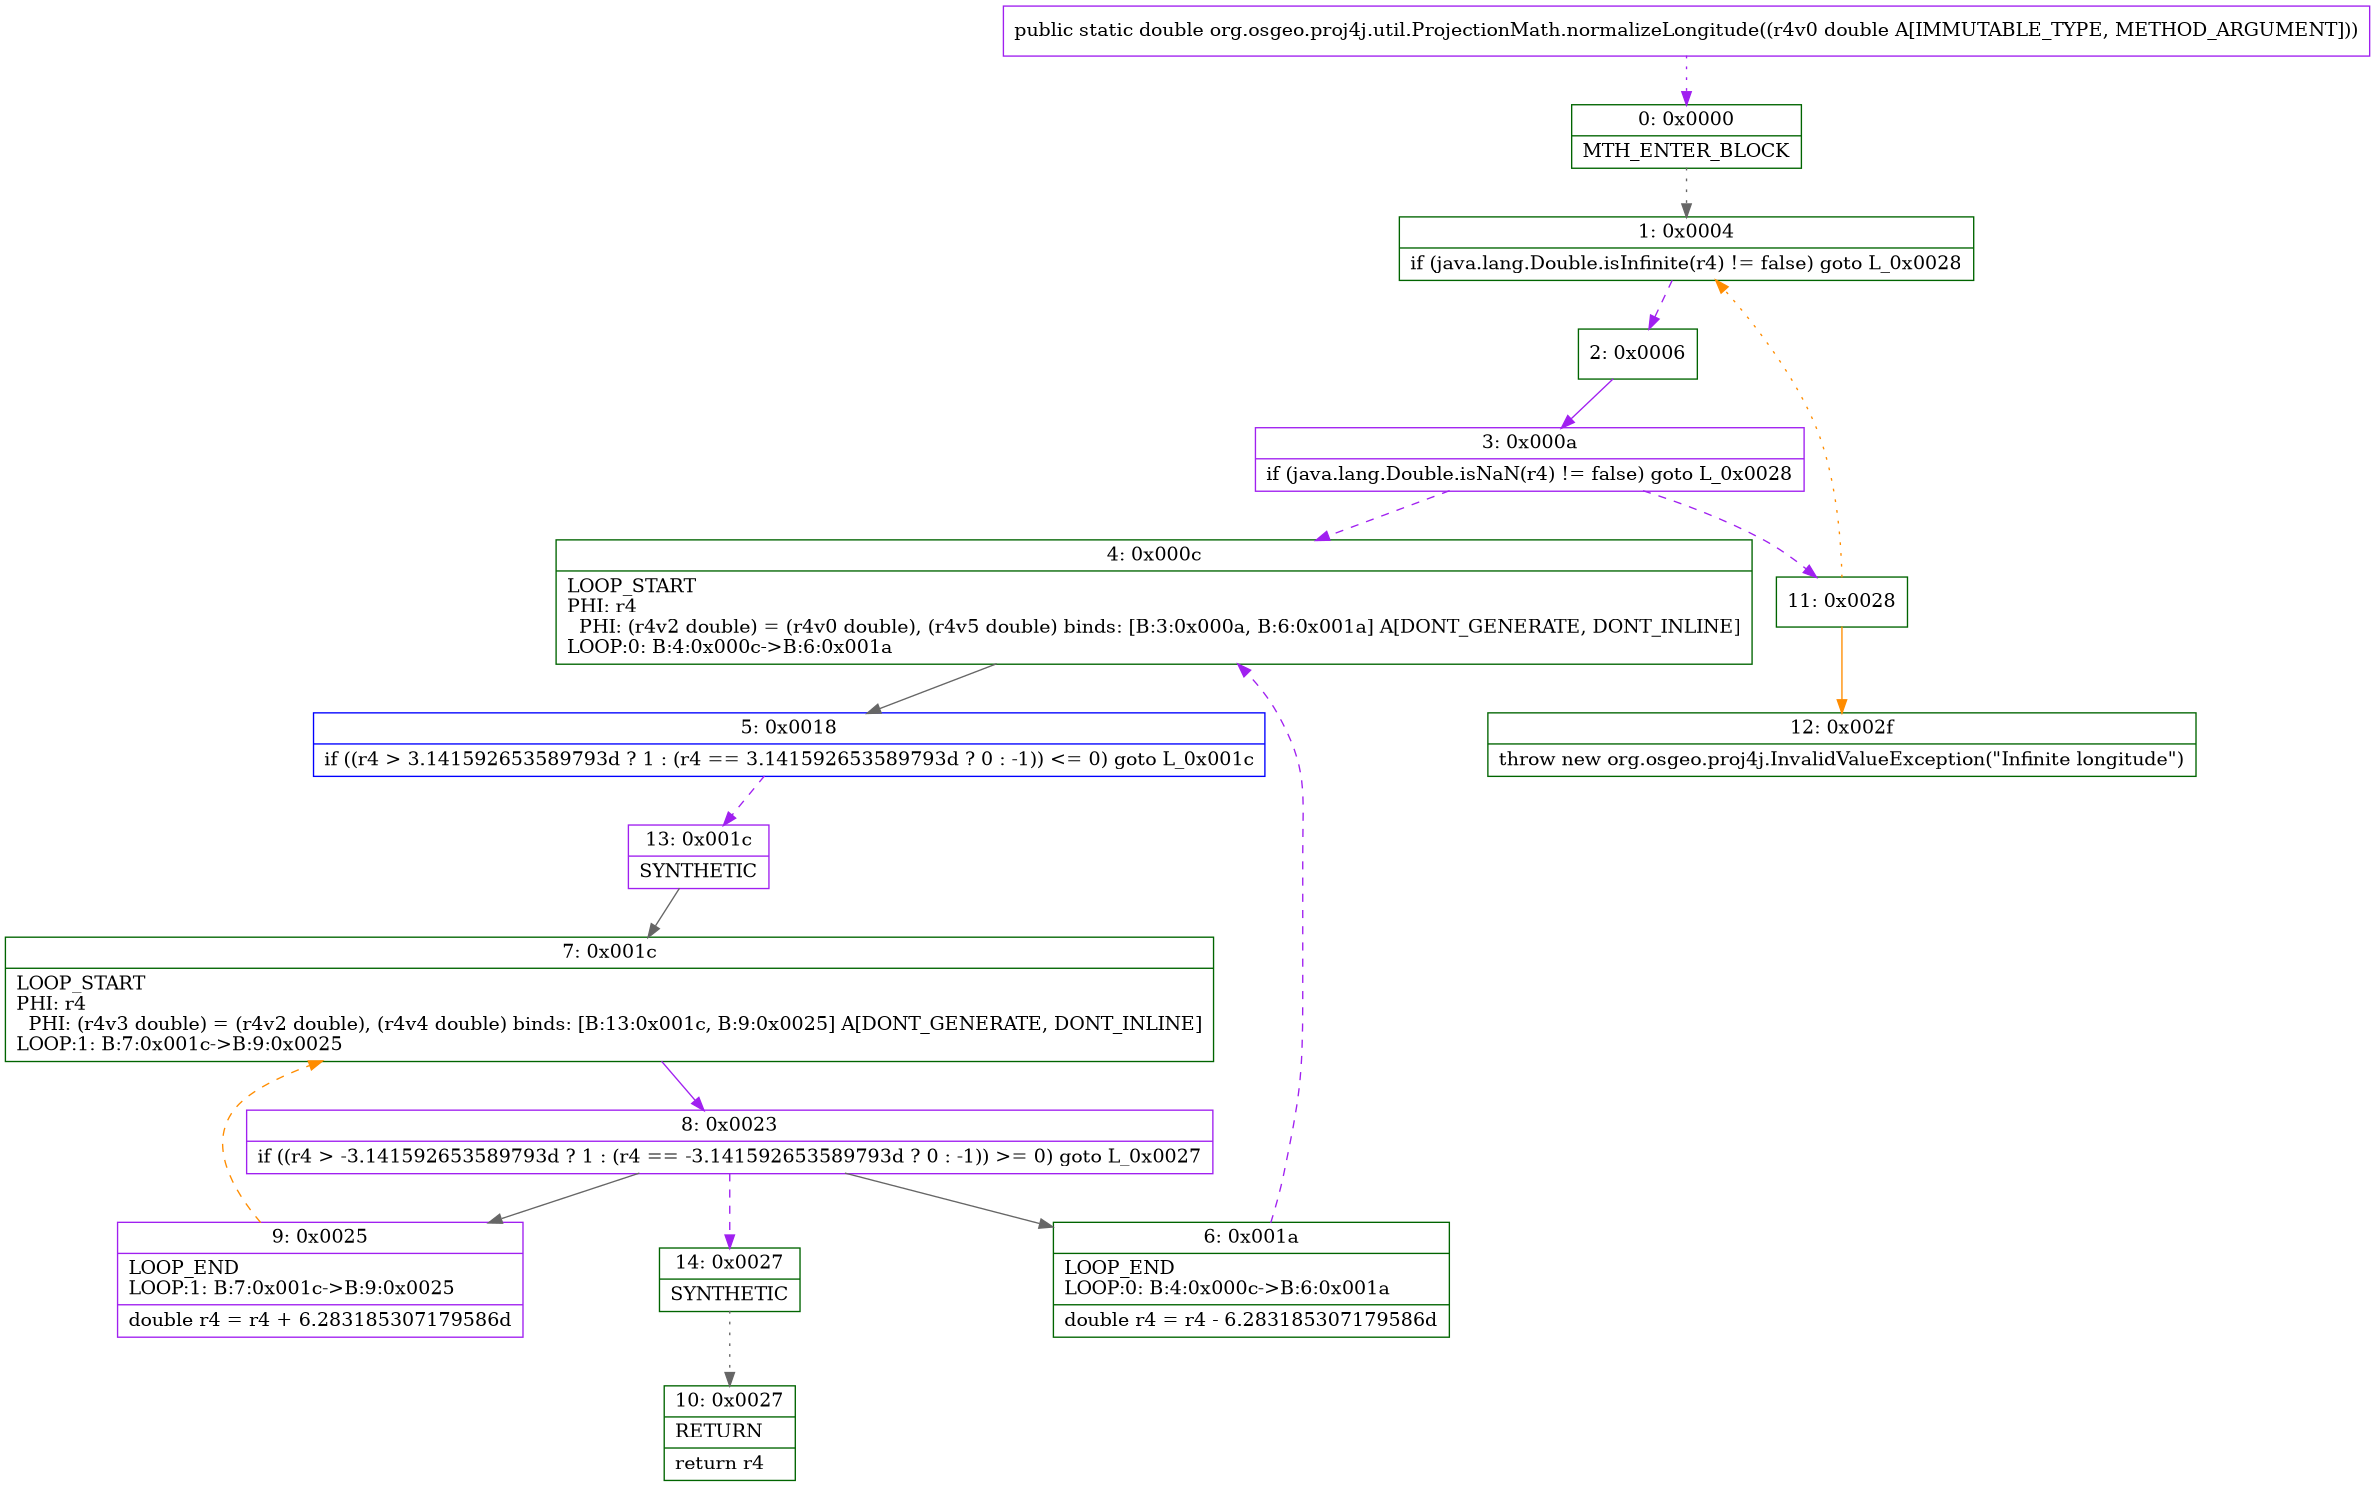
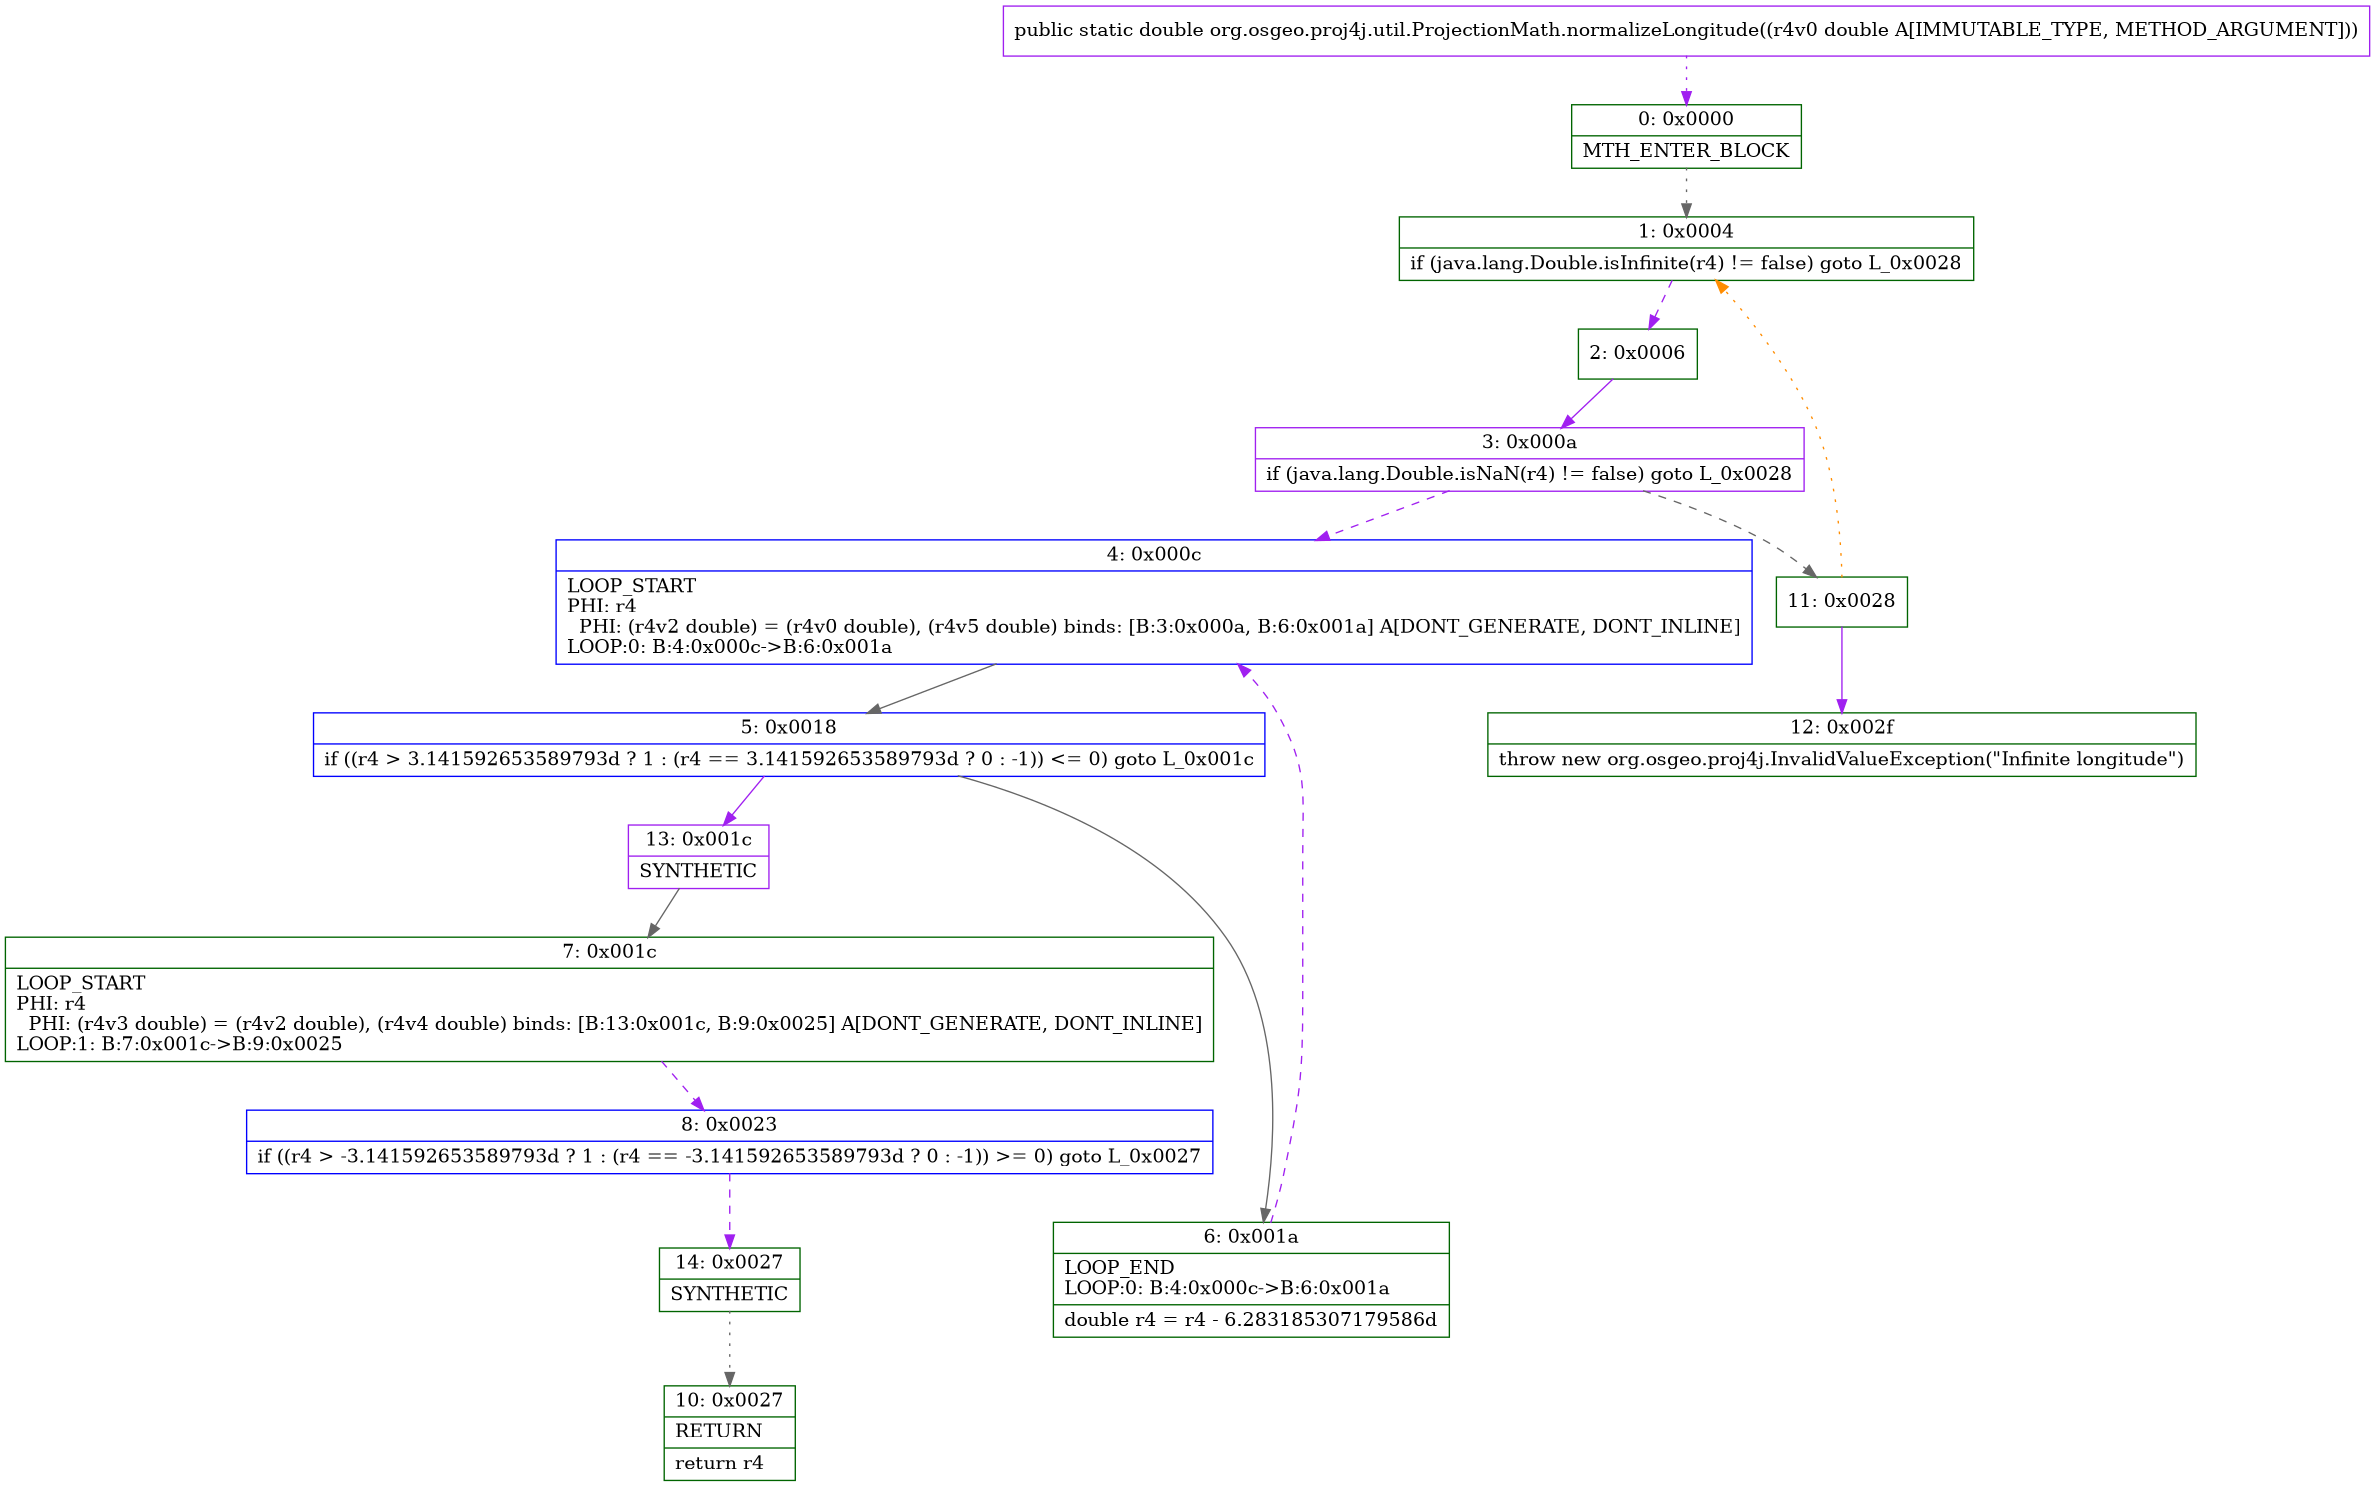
edge "3: 0x000a" -> "11: 0x0028": color purple -> gray40
node "4: 0x000c": color darkgreen -> blue
edge "11: 0x0028" -> "12: 0x002f": color darkorange -> purple
edge "5: 0x0018" -> "13: 0x001c": style dashed -> solid
edge "7: 0x001c" -> "8: 0x0023": style solid -> dashed
node "8: 0x0023": color purple -> blue
edge "8: 0x0023" -> "6: 0x001a": now "5: 0x0018" -> "6: 0x001a"
node "9: 0x0025": removed
